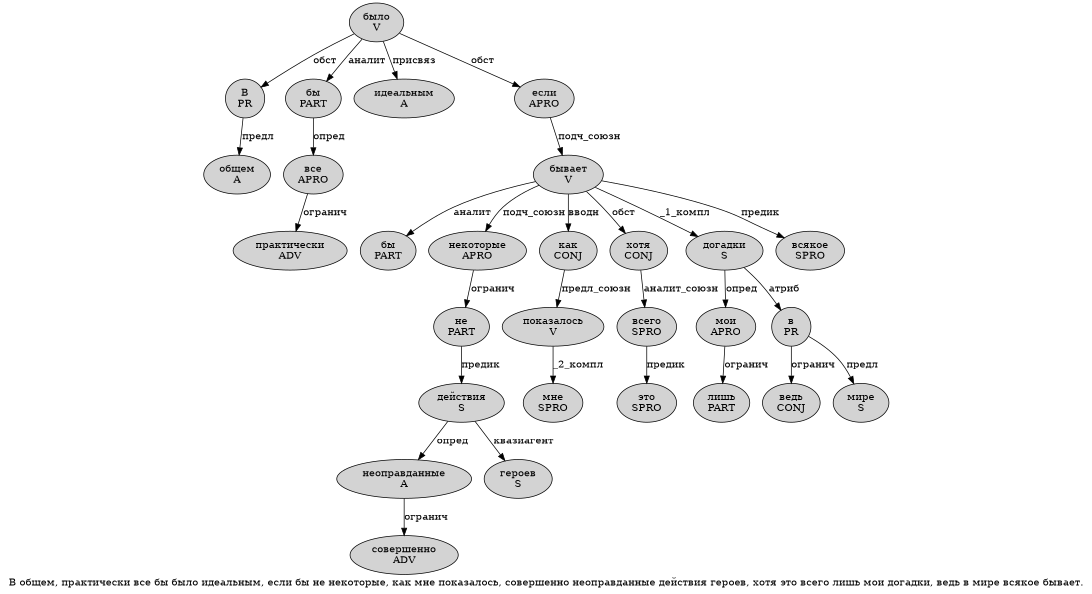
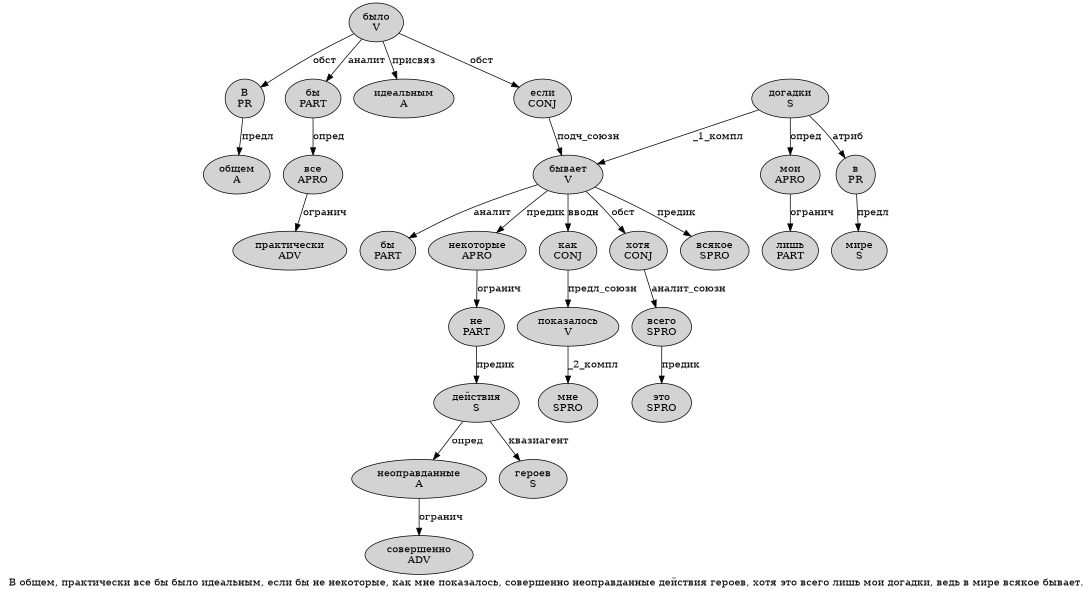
node "если APRO": label "если APRO" -> "если CONJ"
edge "бывает V" -> "догадки S": reversed
edge "бывает V" -> "некоторые APRO": label "подч_союзн" -> "предик"
node "ведь CONJ": removed
